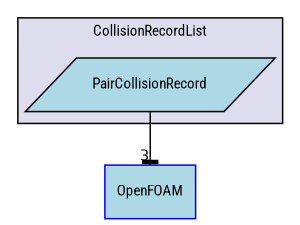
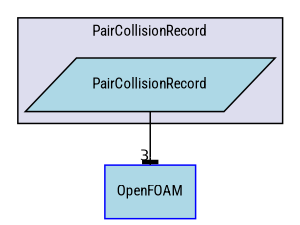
cluster "CollisionRecordList": label "CollisionRecordList" -> "PairCollisionRecord"
